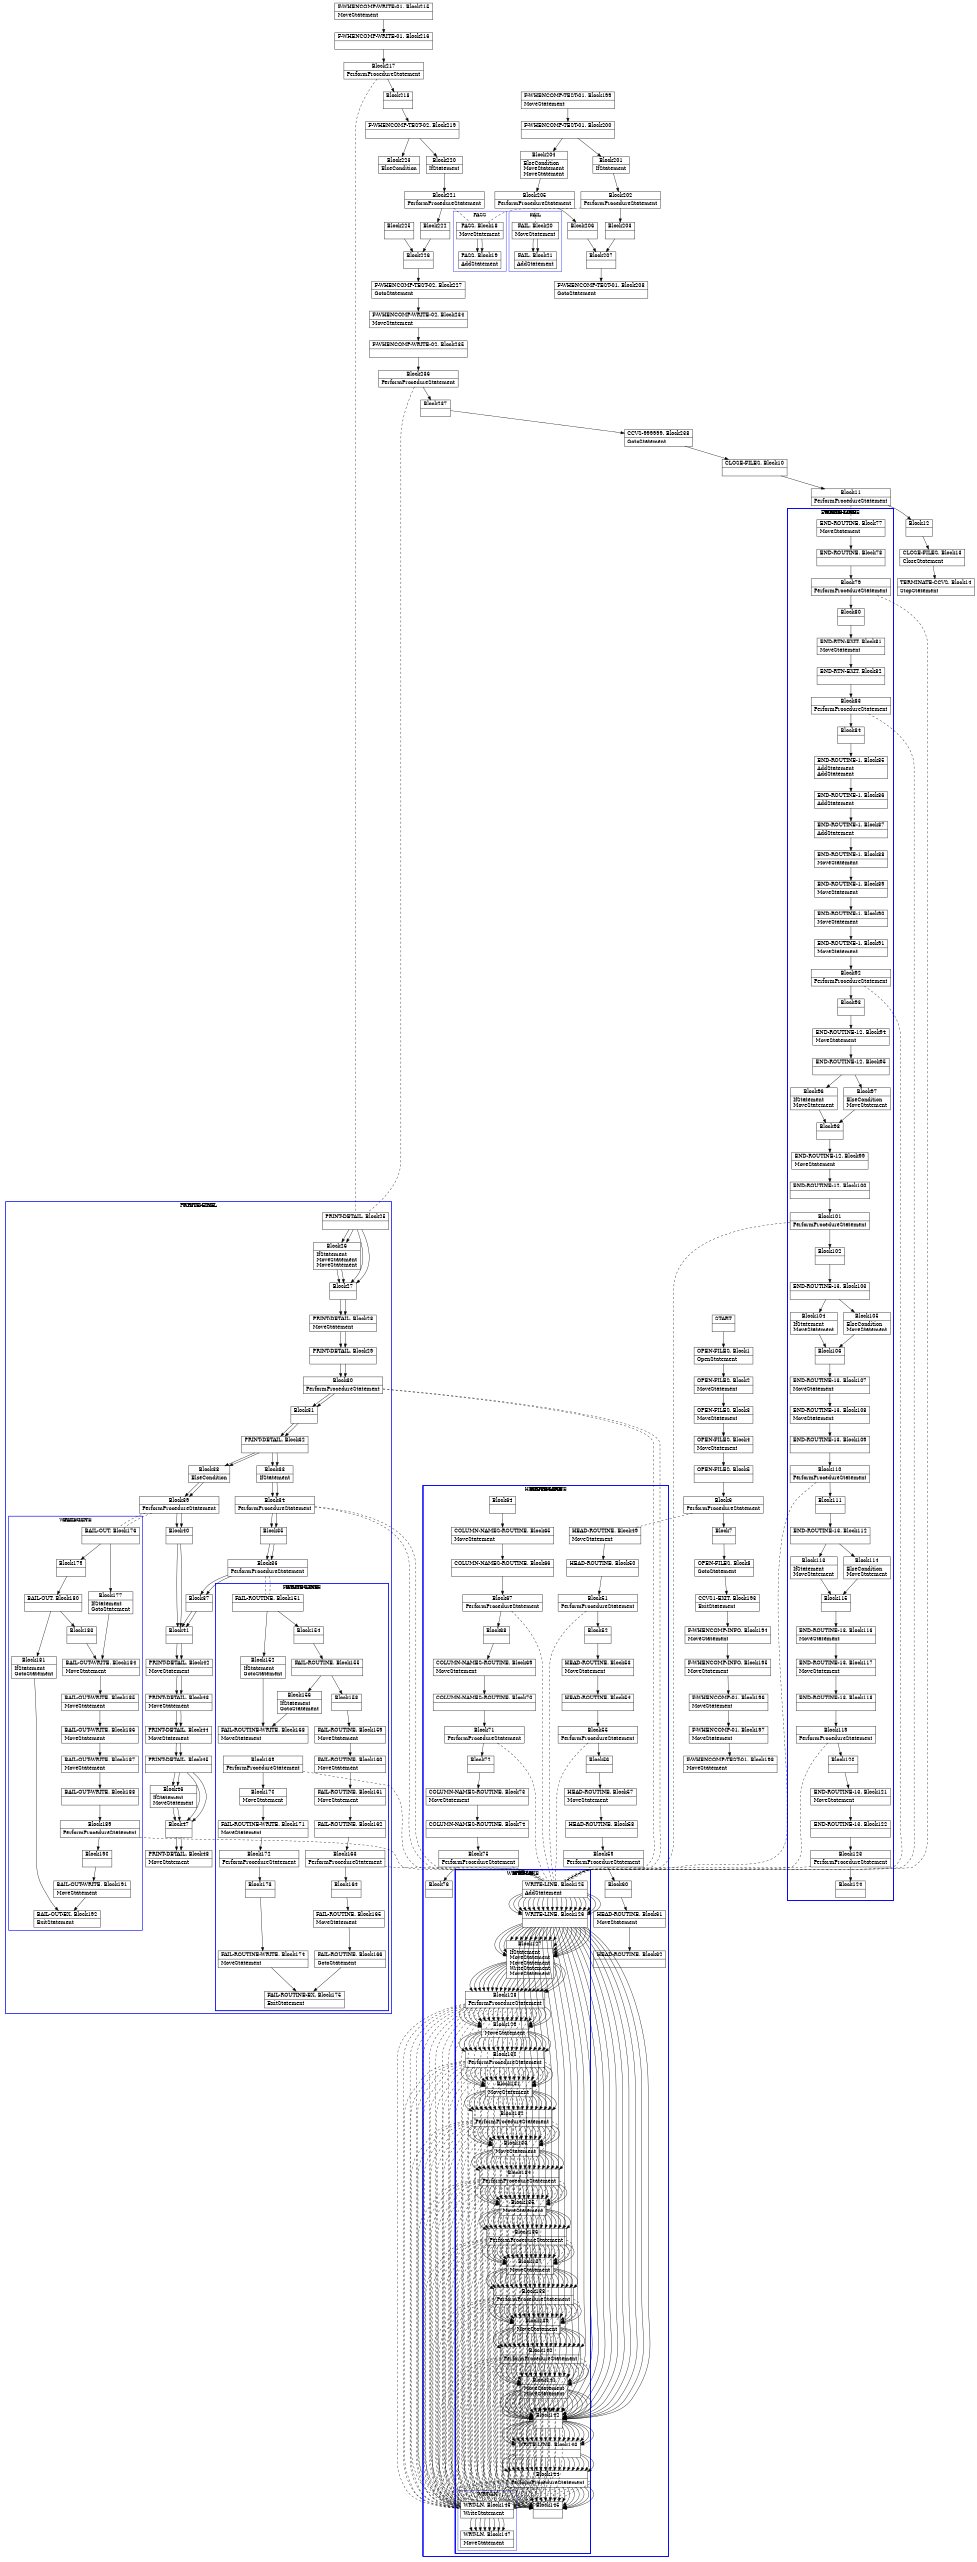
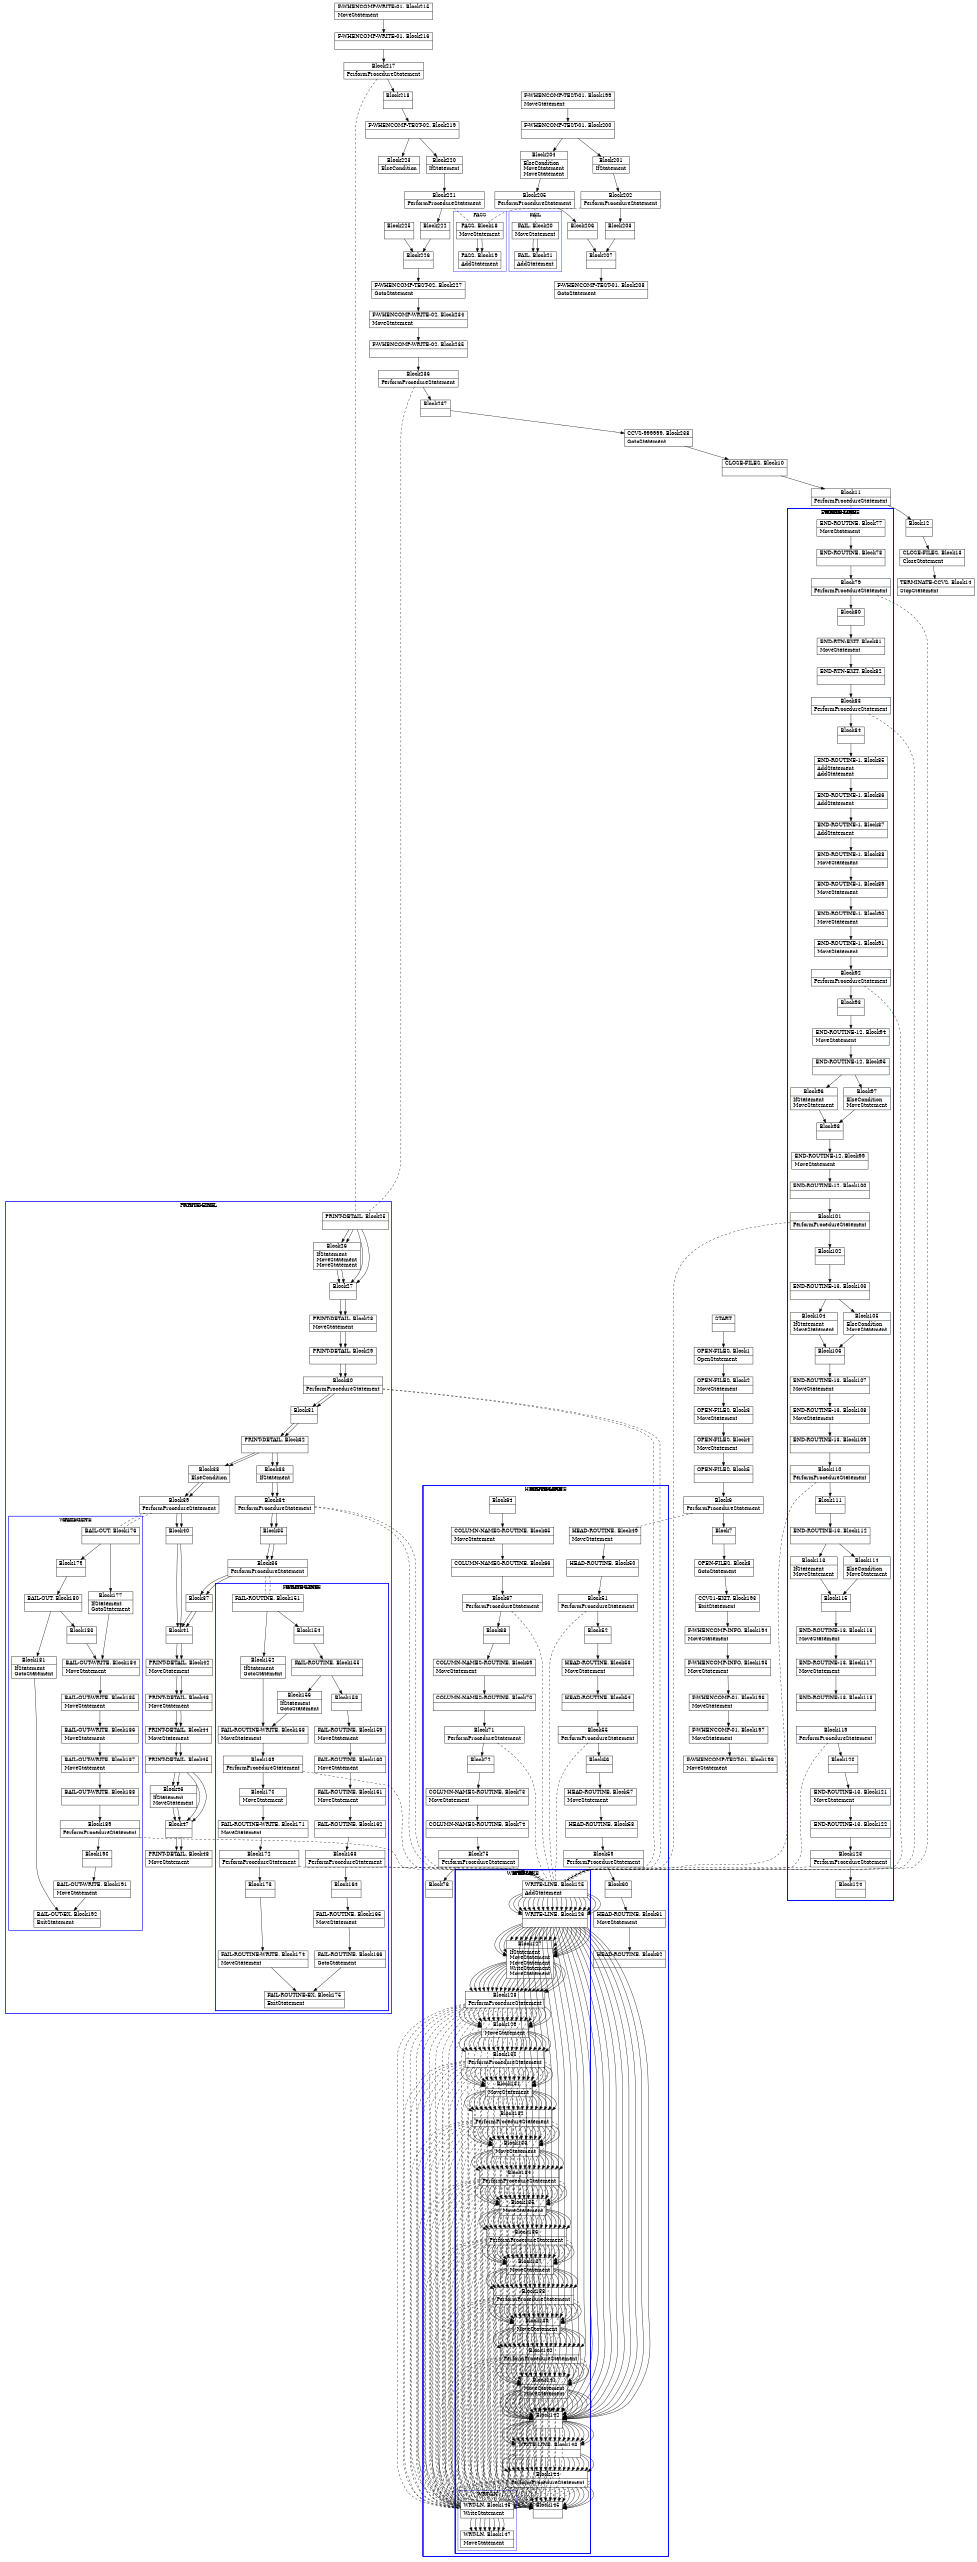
edge "END-ROUTINE-13. Block118" -> "Block119": removed
edge "FAIL-ROUTINE-WRITE. Block168" -> "Block169": added
edge "Block172" -- "WRITE-LINE. Block125": added
